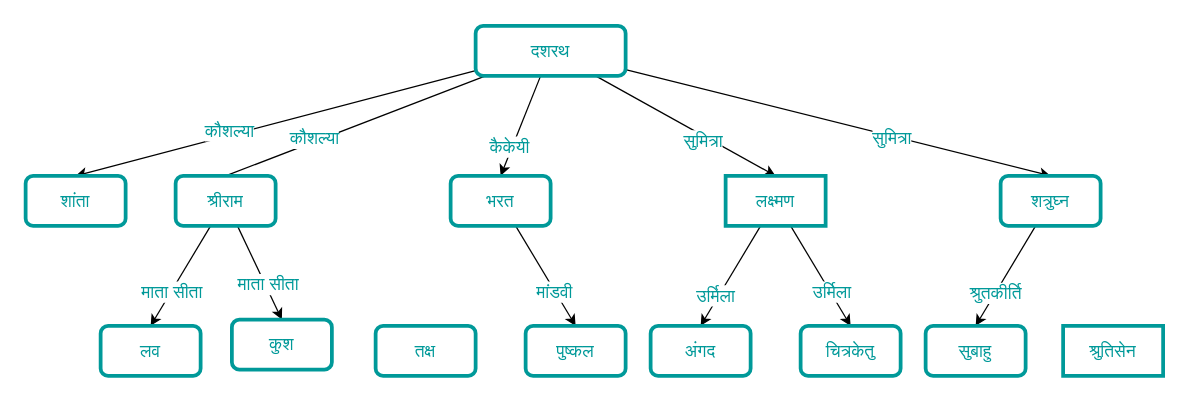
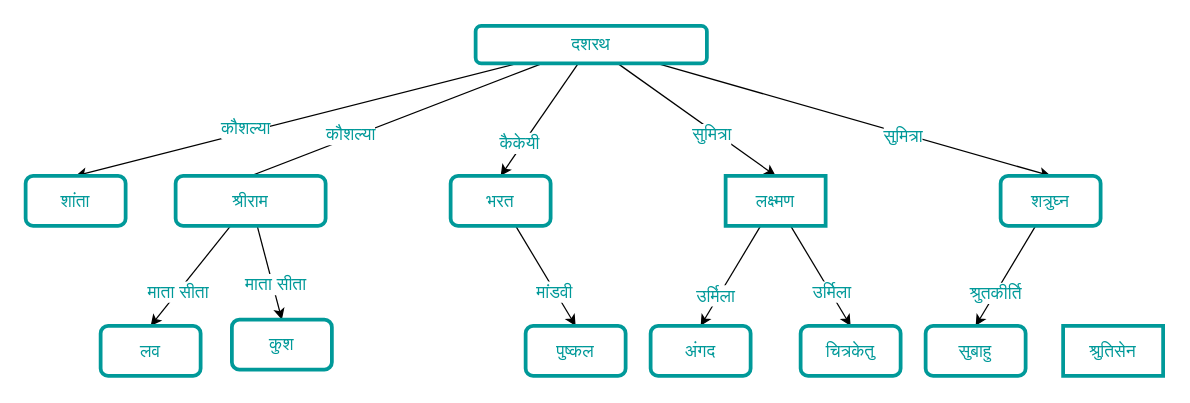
node "दशरथ": size 150x50 -> 231x38
node "श्रीराम": size 100x50 -> 150x50
node "तक्ष": removed
